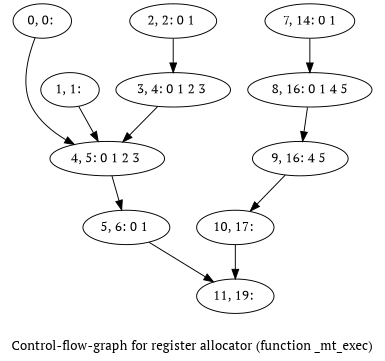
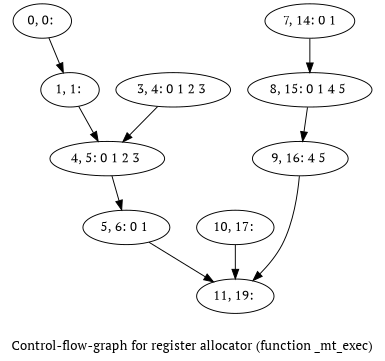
node "2, 2: 0 1": removed
node "8, 16: 0 1 4 5": label "8, 16: 0 1 4 5" -> "8, 15: 0 1 4 5"
edge "0, 0:" -> "4, 5: 0 1 2 3": now "0, 0:" -> "1, 1:"
edge "9, 16: 4 5" -> "10, 17:": now "9, 16: 4 5" -> "11, 19:"
